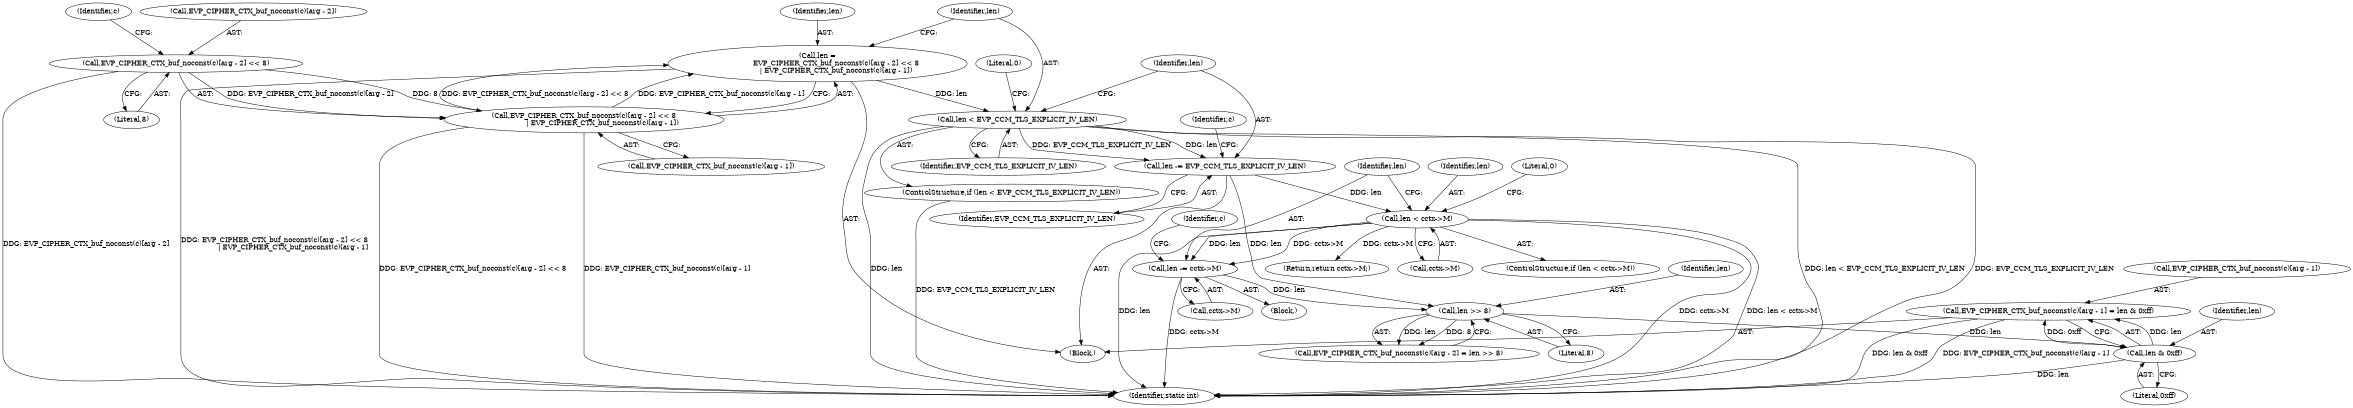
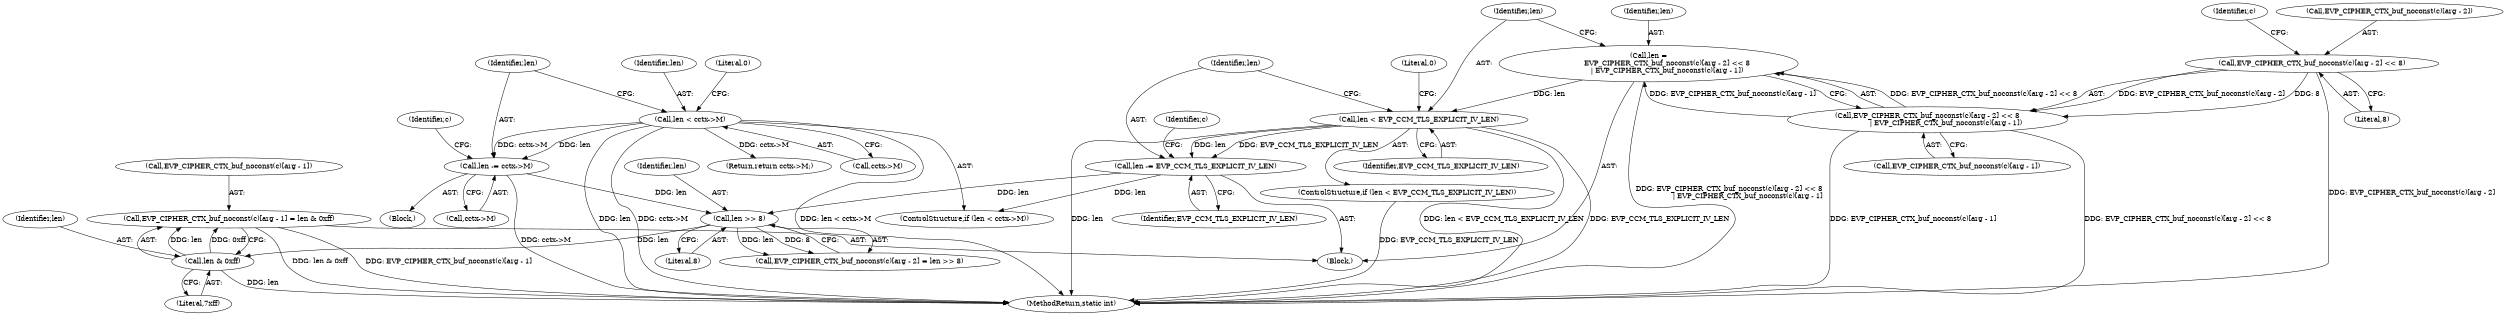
edge "(Call,len -= EVP_CCM_TLS_EXPLICIT_IV_LEN)" -> "(Call,len < cctx->M)": now "(Call,len -= EVP_CCM_TLS_EXPLICIT_IV_LEN)" -> "(ControlStructure,if (len < cctx->M))"
node "(Identifier,static int)": label "(Identifier,static int)" -> "(MethodReturn,static int)"
node "(Literal,0xff)": label "(Literal,0xff)" -> "(Literal,7xff)"
